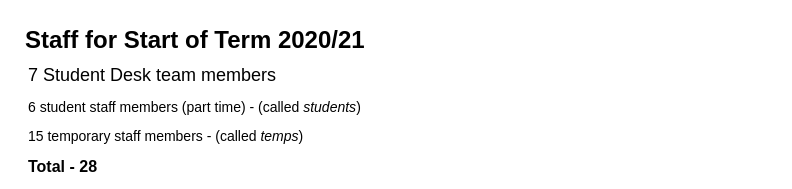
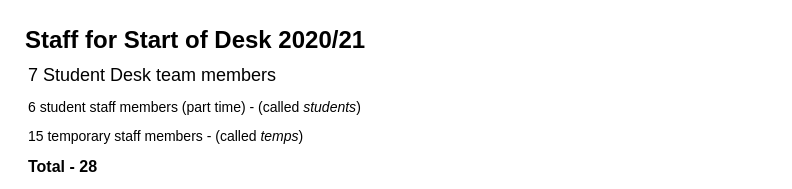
node "Staff for Start of Term 2020/21 Lorem ipsum dolor sit amet, consectetur adipisicing elit, sed do eiusmod tempor incididunt ut labore et dolore magna aliqua.": label "Staff for Start of Term 2020/21 Lorem ipsum dolor sit amet, consectetur adipisicing elit, sed do eiusmod tempor incididunt ut labore et dolore magna aliqua." -> "Staff for Start of Desk 2020/21 Lorem ipsum dolor sit amet, consectetur adipisicing elit, sed do eiusmod tempor incididunt ut labore et dolore magna aliqua."
